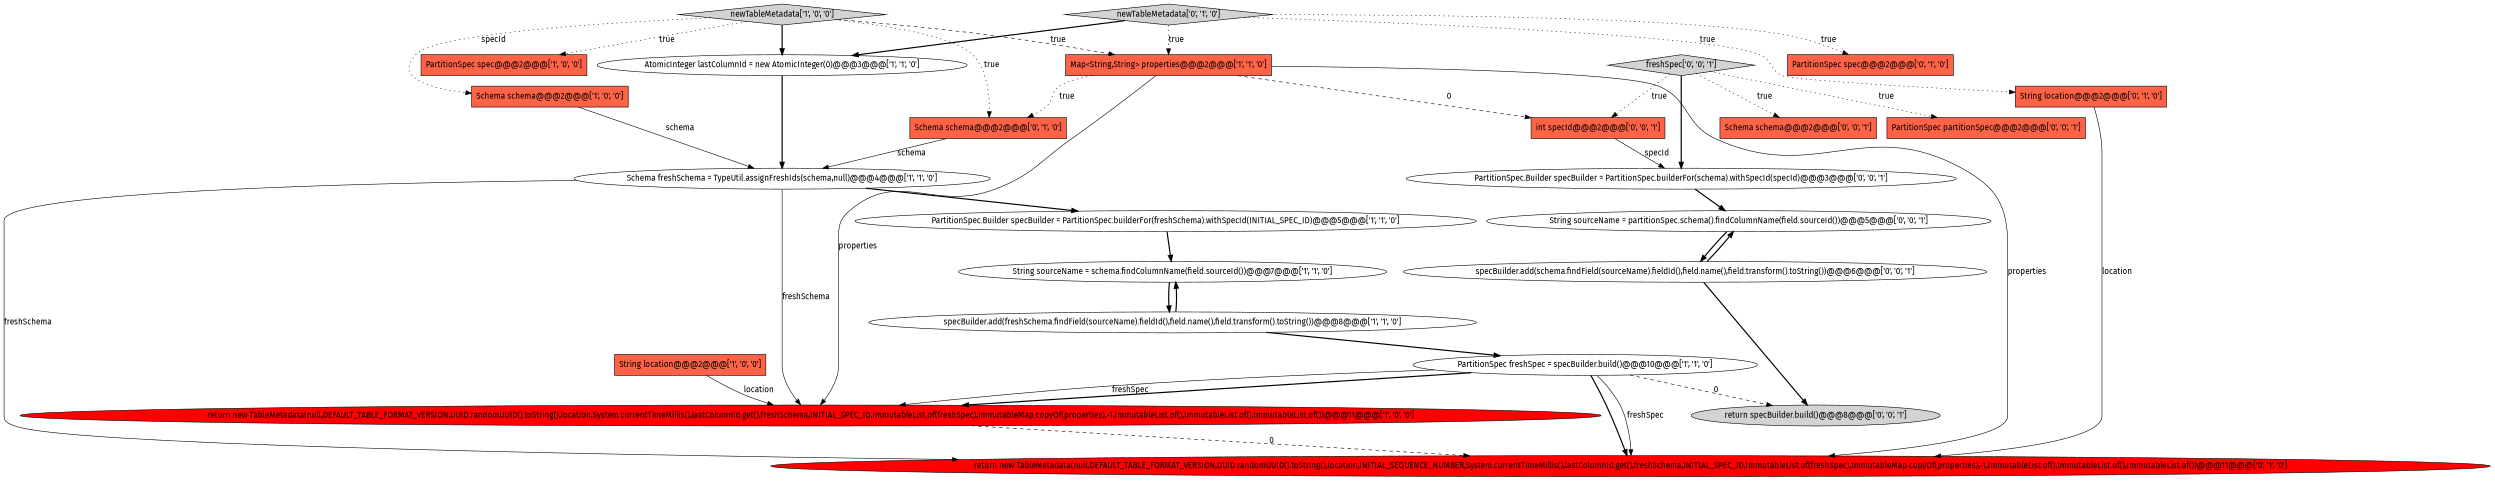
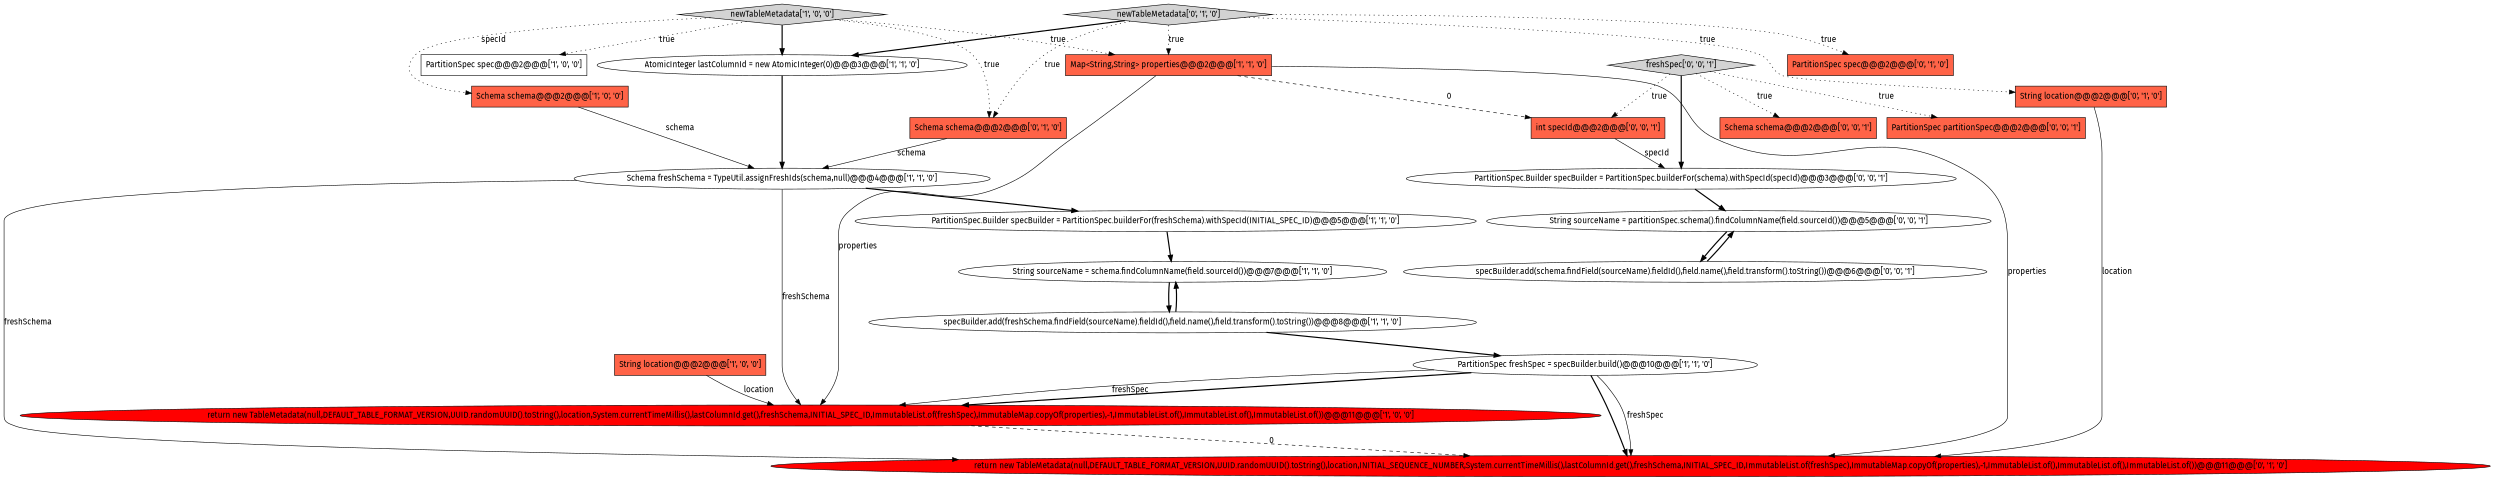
edge "newTableMetadata['1', '0', '0']" -> "Map<String,String> properties@@@2@@@['1', '1', '0']": style dashed -> dotted
node "PartitionSpec spec@@@2@@@['1', '0', '0']": fillcolor tomato -> white
edge "Map<String,String> properties@@@2@@@['1', '1', '0']" -> "Schema schema@@@2@@@['0', '1', '0']": now "newTableMetadata['0', '1', '0']" -> "Schema schema@@@2@@@['0', '1', '0']"
node "return specBuilder.build()@@@8@@@['0', '0', '1']": removed
